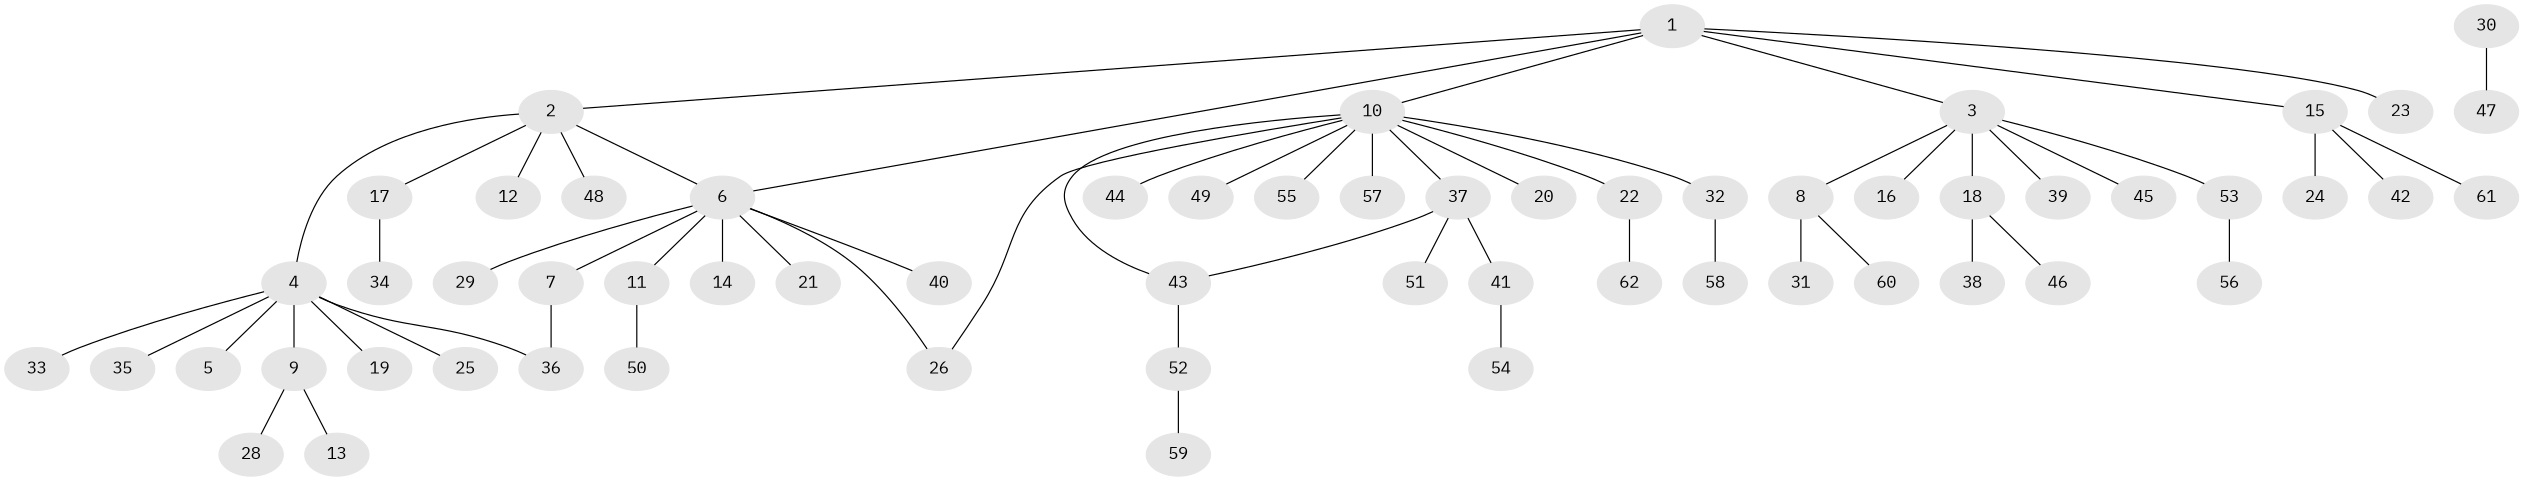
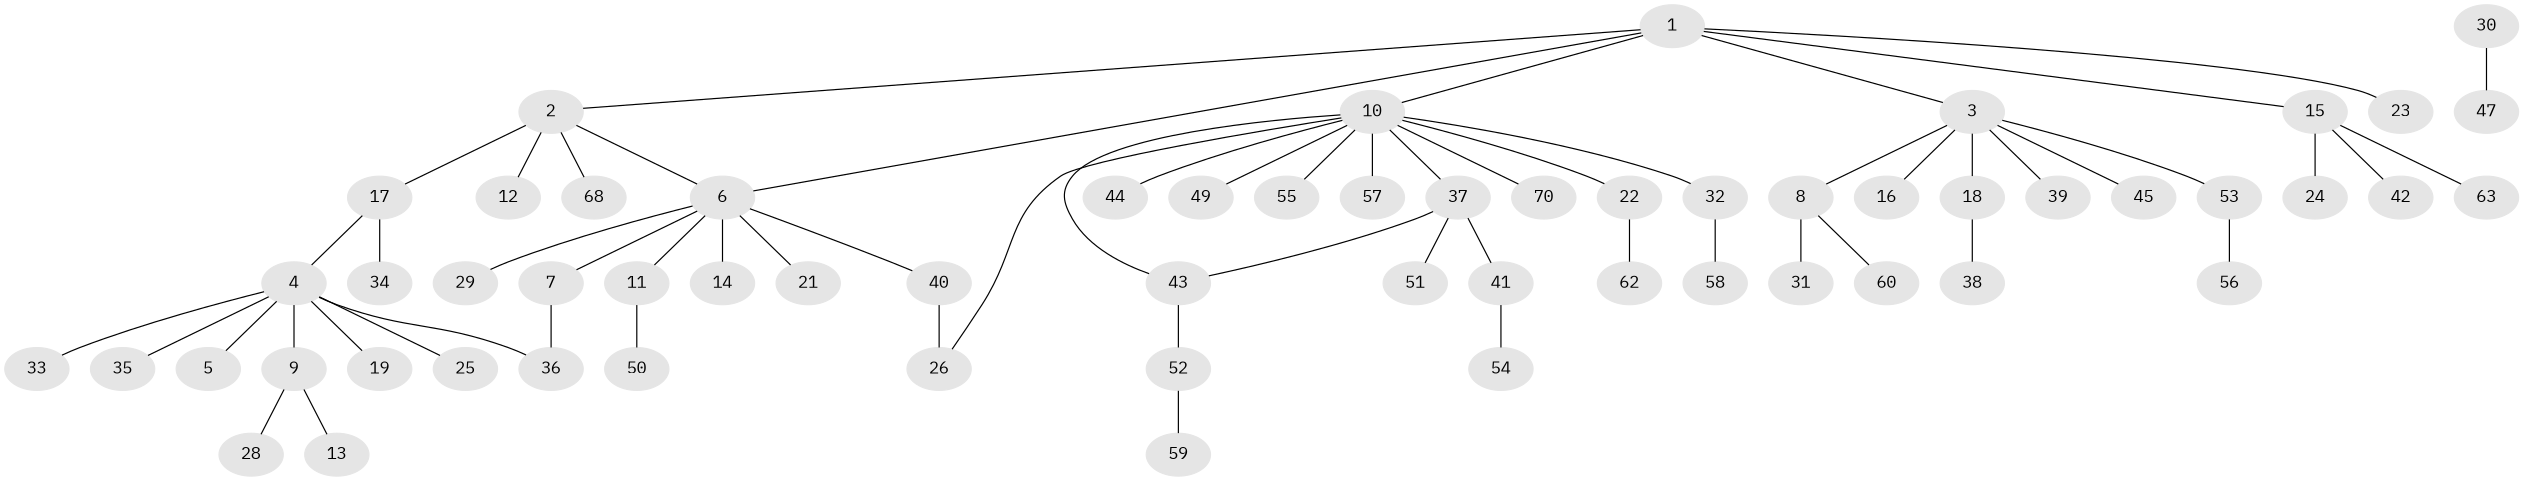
edge "2" -- "4": now "17" -- "4"
node "48": label "48" -> "68"
node "20": label "20" -> "70"
node "61": label "61" -> "63"
edge "6" -- "26": now "40" -- "26"
node "46": removed
